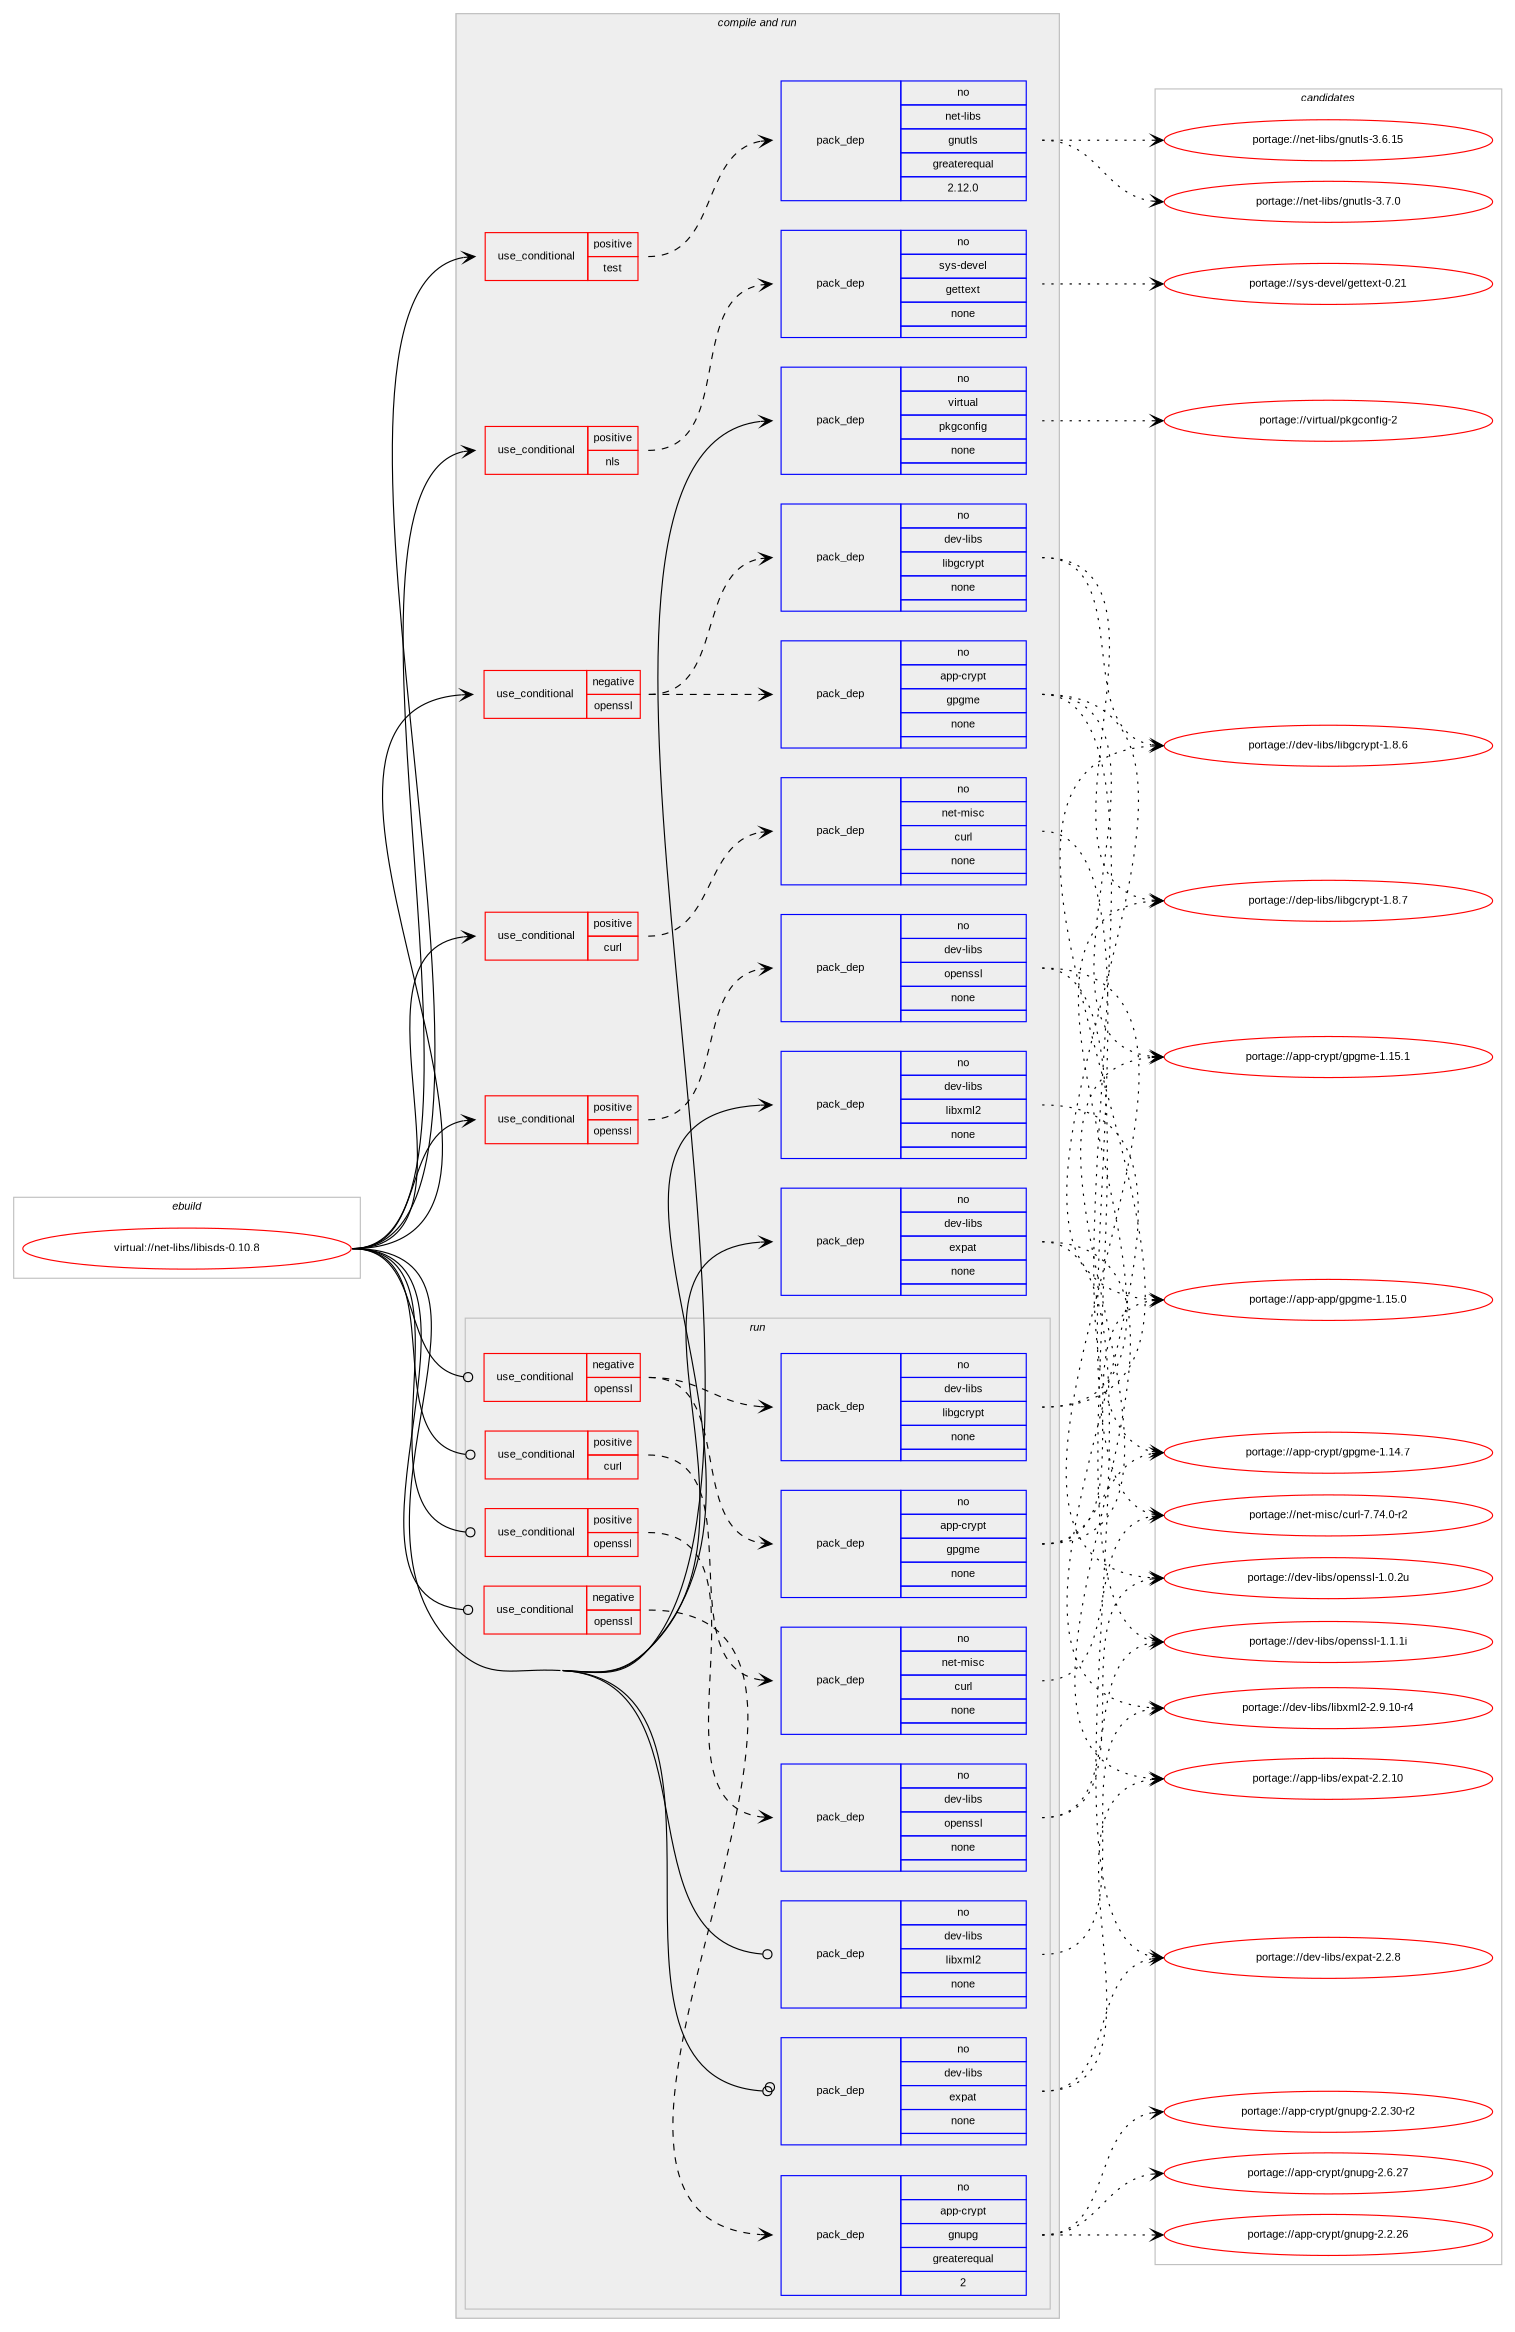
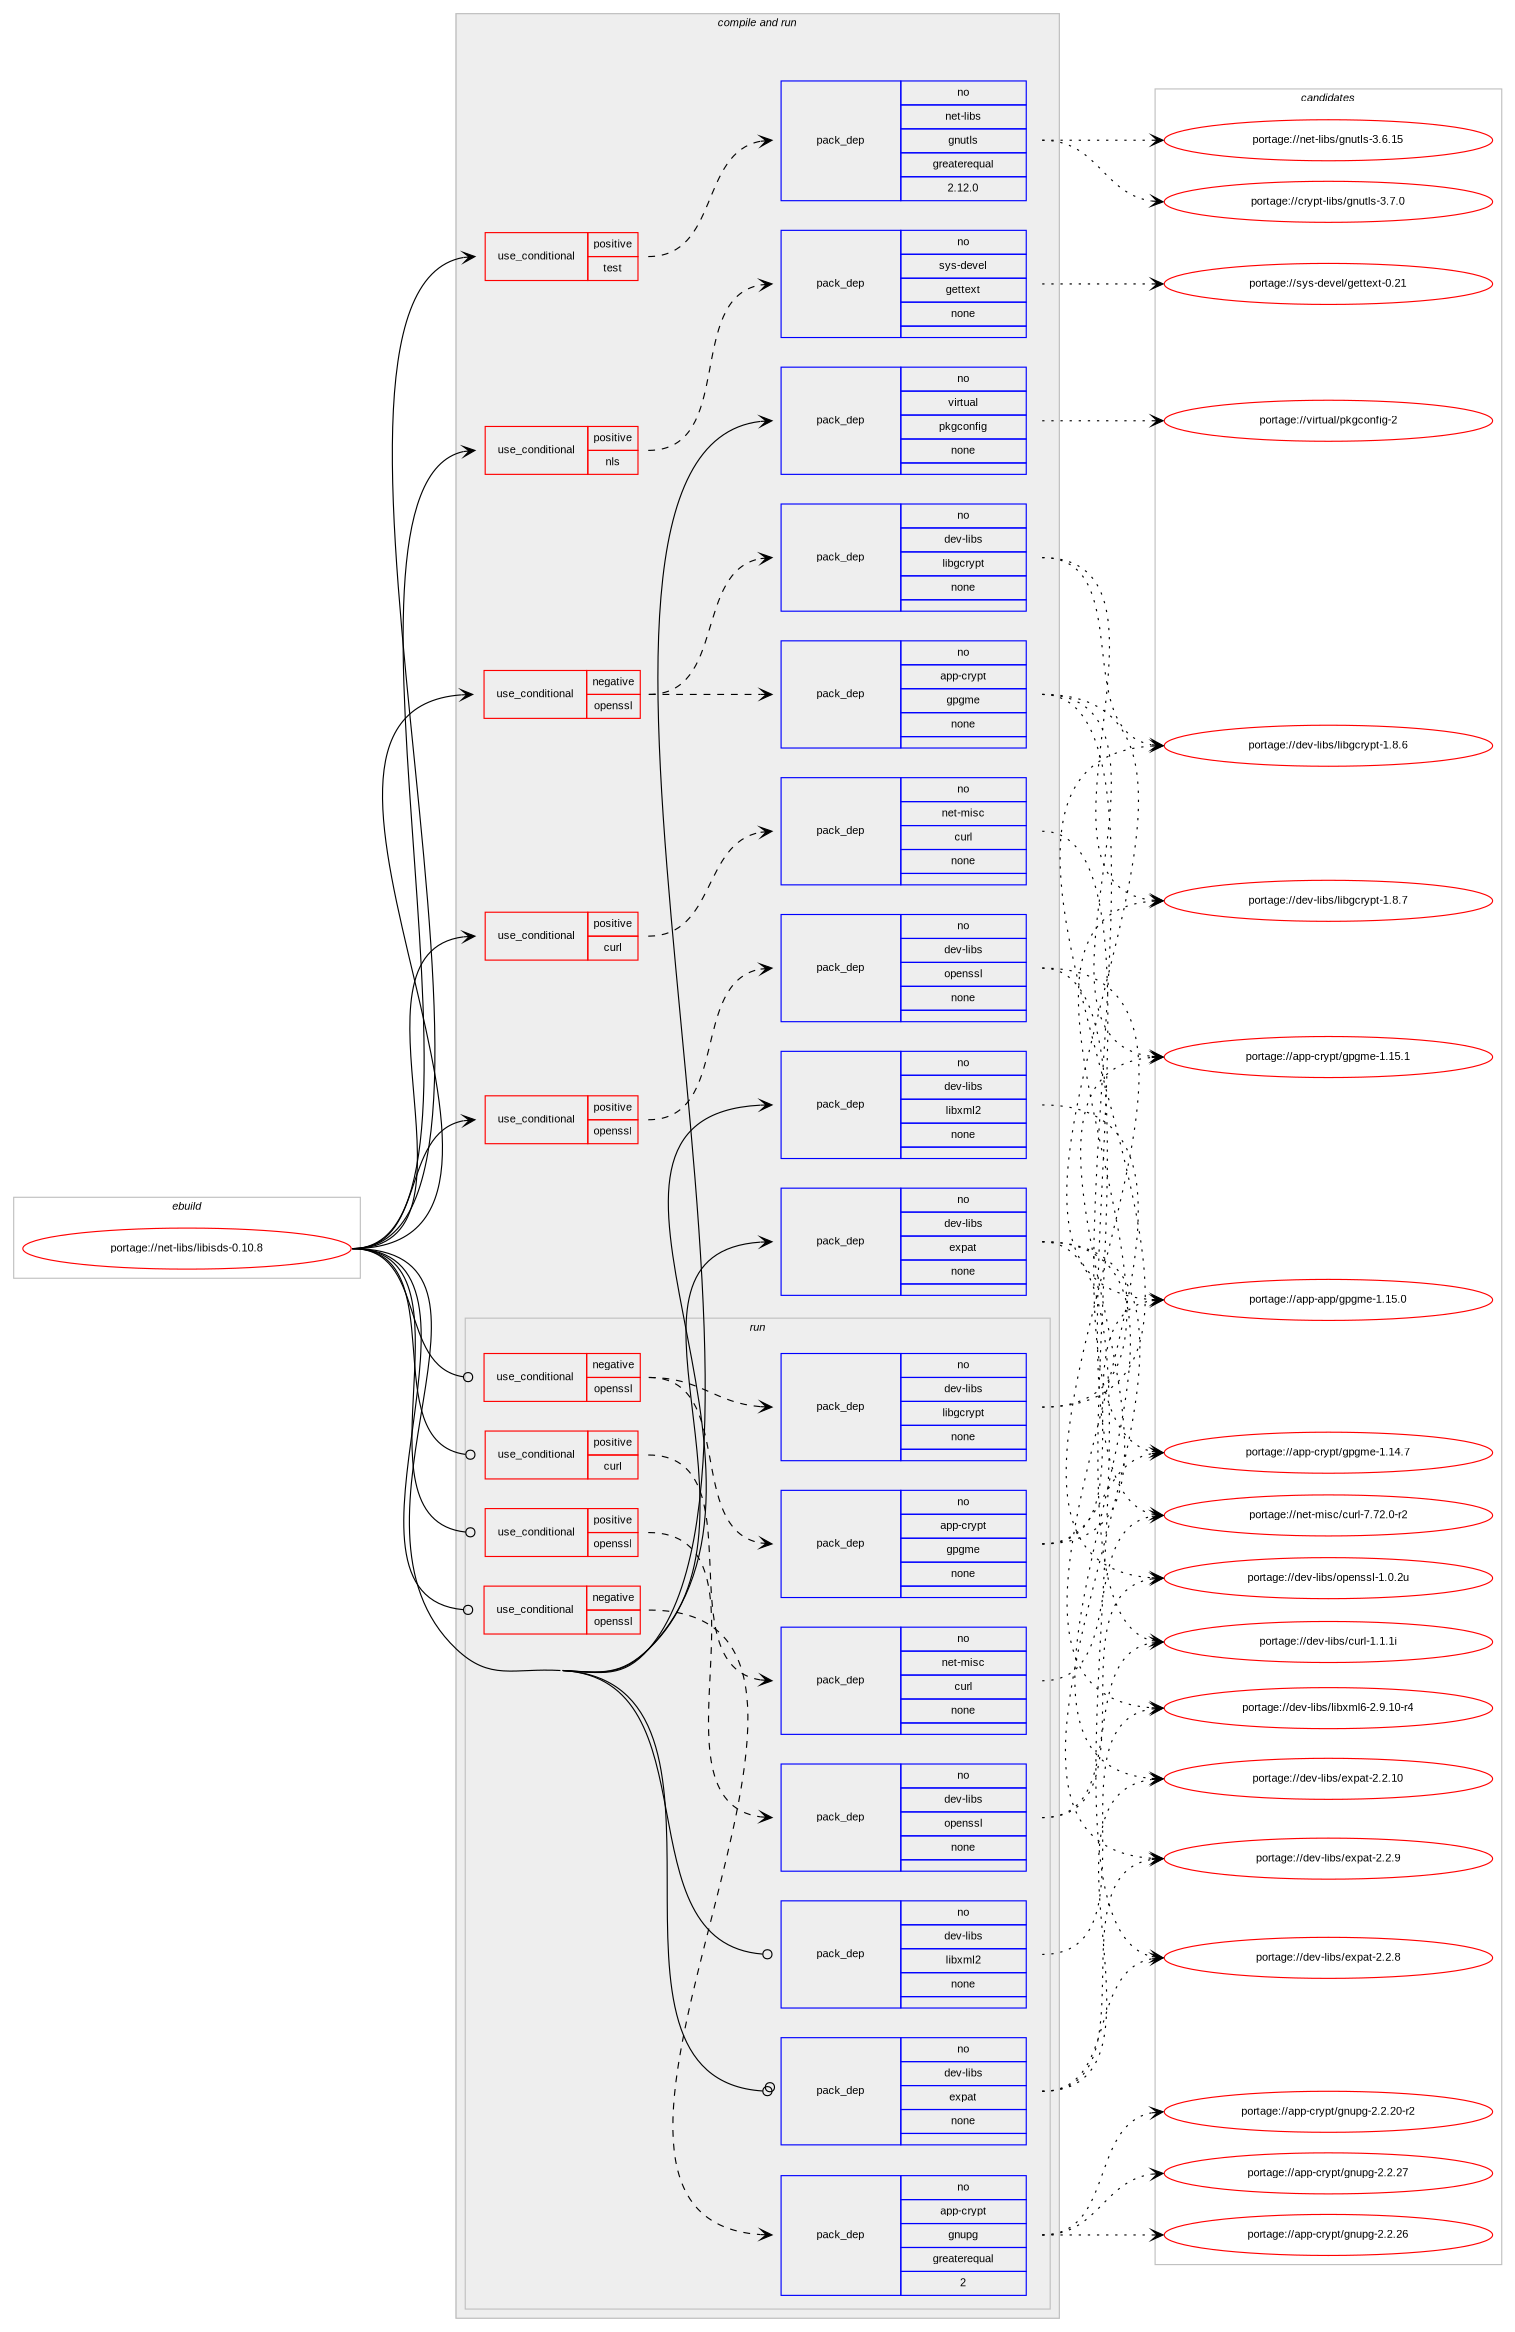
node "portage://net-libs/gnutls-3.7.0": label "portage://net-libs/gnutls-3.7.0" -> "portage://crypt-libs/gnutls-3.7.0"
node "portage://dep-libs/libgcrypt-1.8.7": label "portage://dep-libs/libgcrypt-1.8.7" -> "portage://dev-libs/libgcrypt-1.8.7"
node "virtual://net-libs/libisds-0.10.8": label "virtual://net-libs/libisds-0.10.8" -> "portage://net-libs/libisds-0.10.8"
node "portage://net-misc/curl-7.74.0-r2": label "portage://net-misc/curl-7.74.0-r2" -> "portage://net-misc/curl-7.72.0-r2"
node "portage://dev-libs/openssl-1.1.1i": label "portage://dev-libs/openssl-1.1.1i" -> "portage://dev-libs/curl-1.1.1i"
node "portage://dev-libs/libxml2-2.9.10-r4": label "portage://dev-libs/libxml2-2.9.10-r4" -> "portage://dev-libs/libxml6-2.9.10-r4"
node "portage://app-libs/expat-2.2.10": label "portage://app-libs/expat-2.2.10" -> "portage://dev-libs/expat-2.2.10"
node "portage://dev-libs/expat-2.2.9": added
node "portage://app-crypt/gnupg-2.2.30-r2": label "portage://app-crypt/gnupg-2.2.30-r2" -> "portage://app-crypt/gnupg-2.2.20-r2"
node "portage://app-crypt/gnupg-2.6.27": label "portage://app-crypt/gnupg-2.6.27" -> "portage://app-crypt/gnupg-2.2.27"
